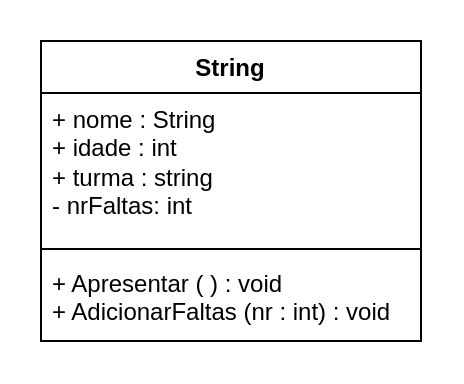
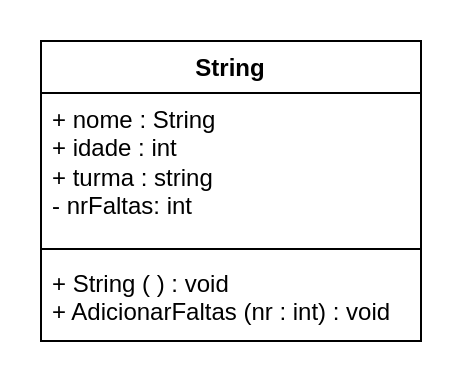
node "+ Apresentar ( ) : void + AdicionarFaltas (nr : int) : void": label "+ Apresentar ( ) : void + AdicionarFaltas (nr : int) : void" -> "+ String ( ) : void + AdicionarFaltas (nr : int) : void"
